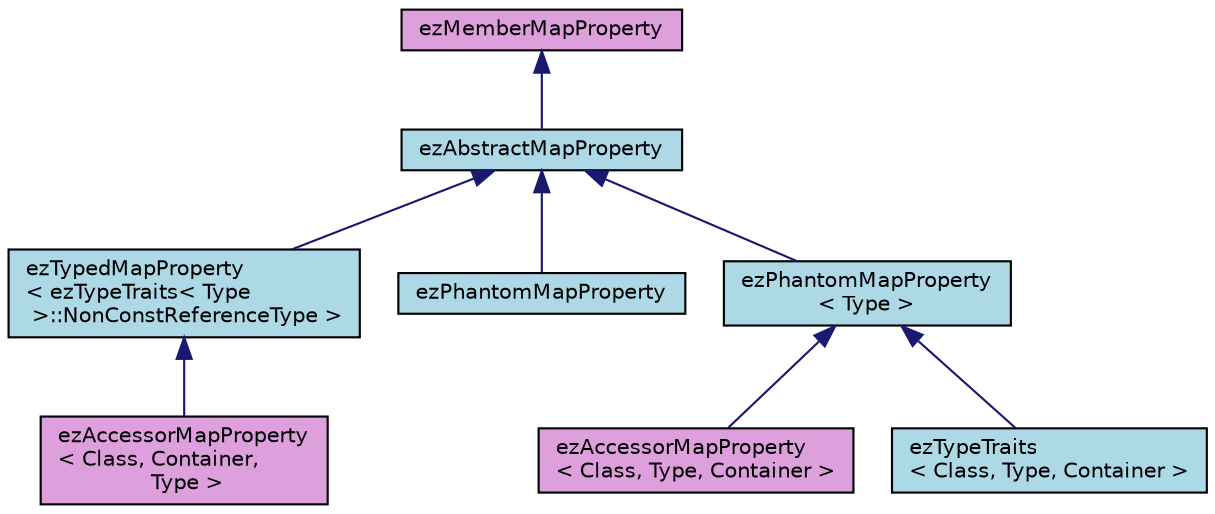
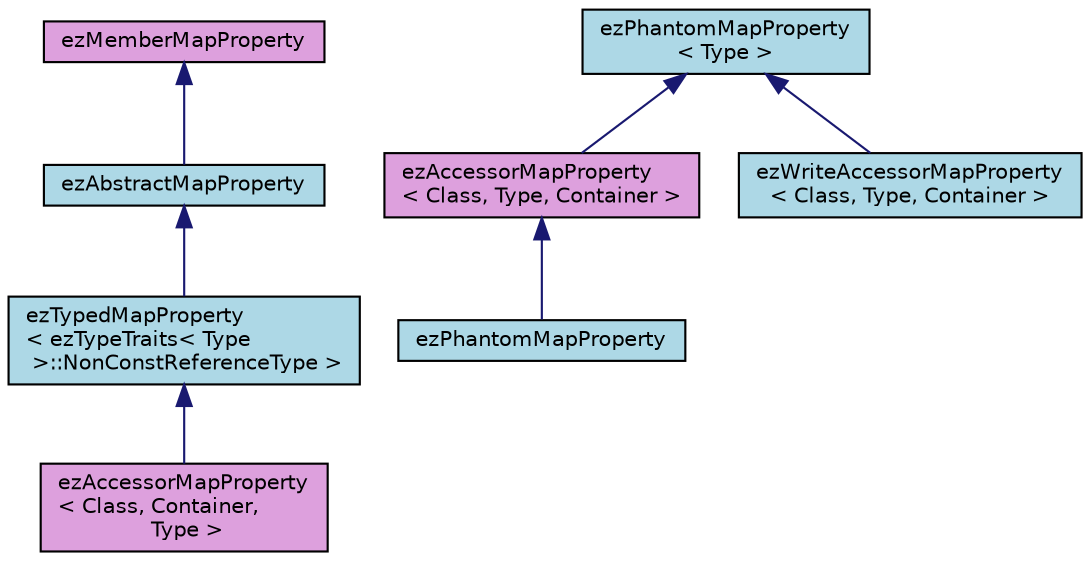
edge "ezPhantomMapProperty < Type >" -> "ezAbstractMapProperty": removed
edge "ezPhantomMapProperty" -> "ezAbstractMapProperty": now "ezPhantomMapProperty" -> "ezAccessorMapProperty < Class, Type, Container >"
node "ezTypeTraits < Class, Type, Container >": label "ezTypeTraits < Class, Type, Container >" -> "ezWriteAccessorMapProperty < Class, Type, Container >"
